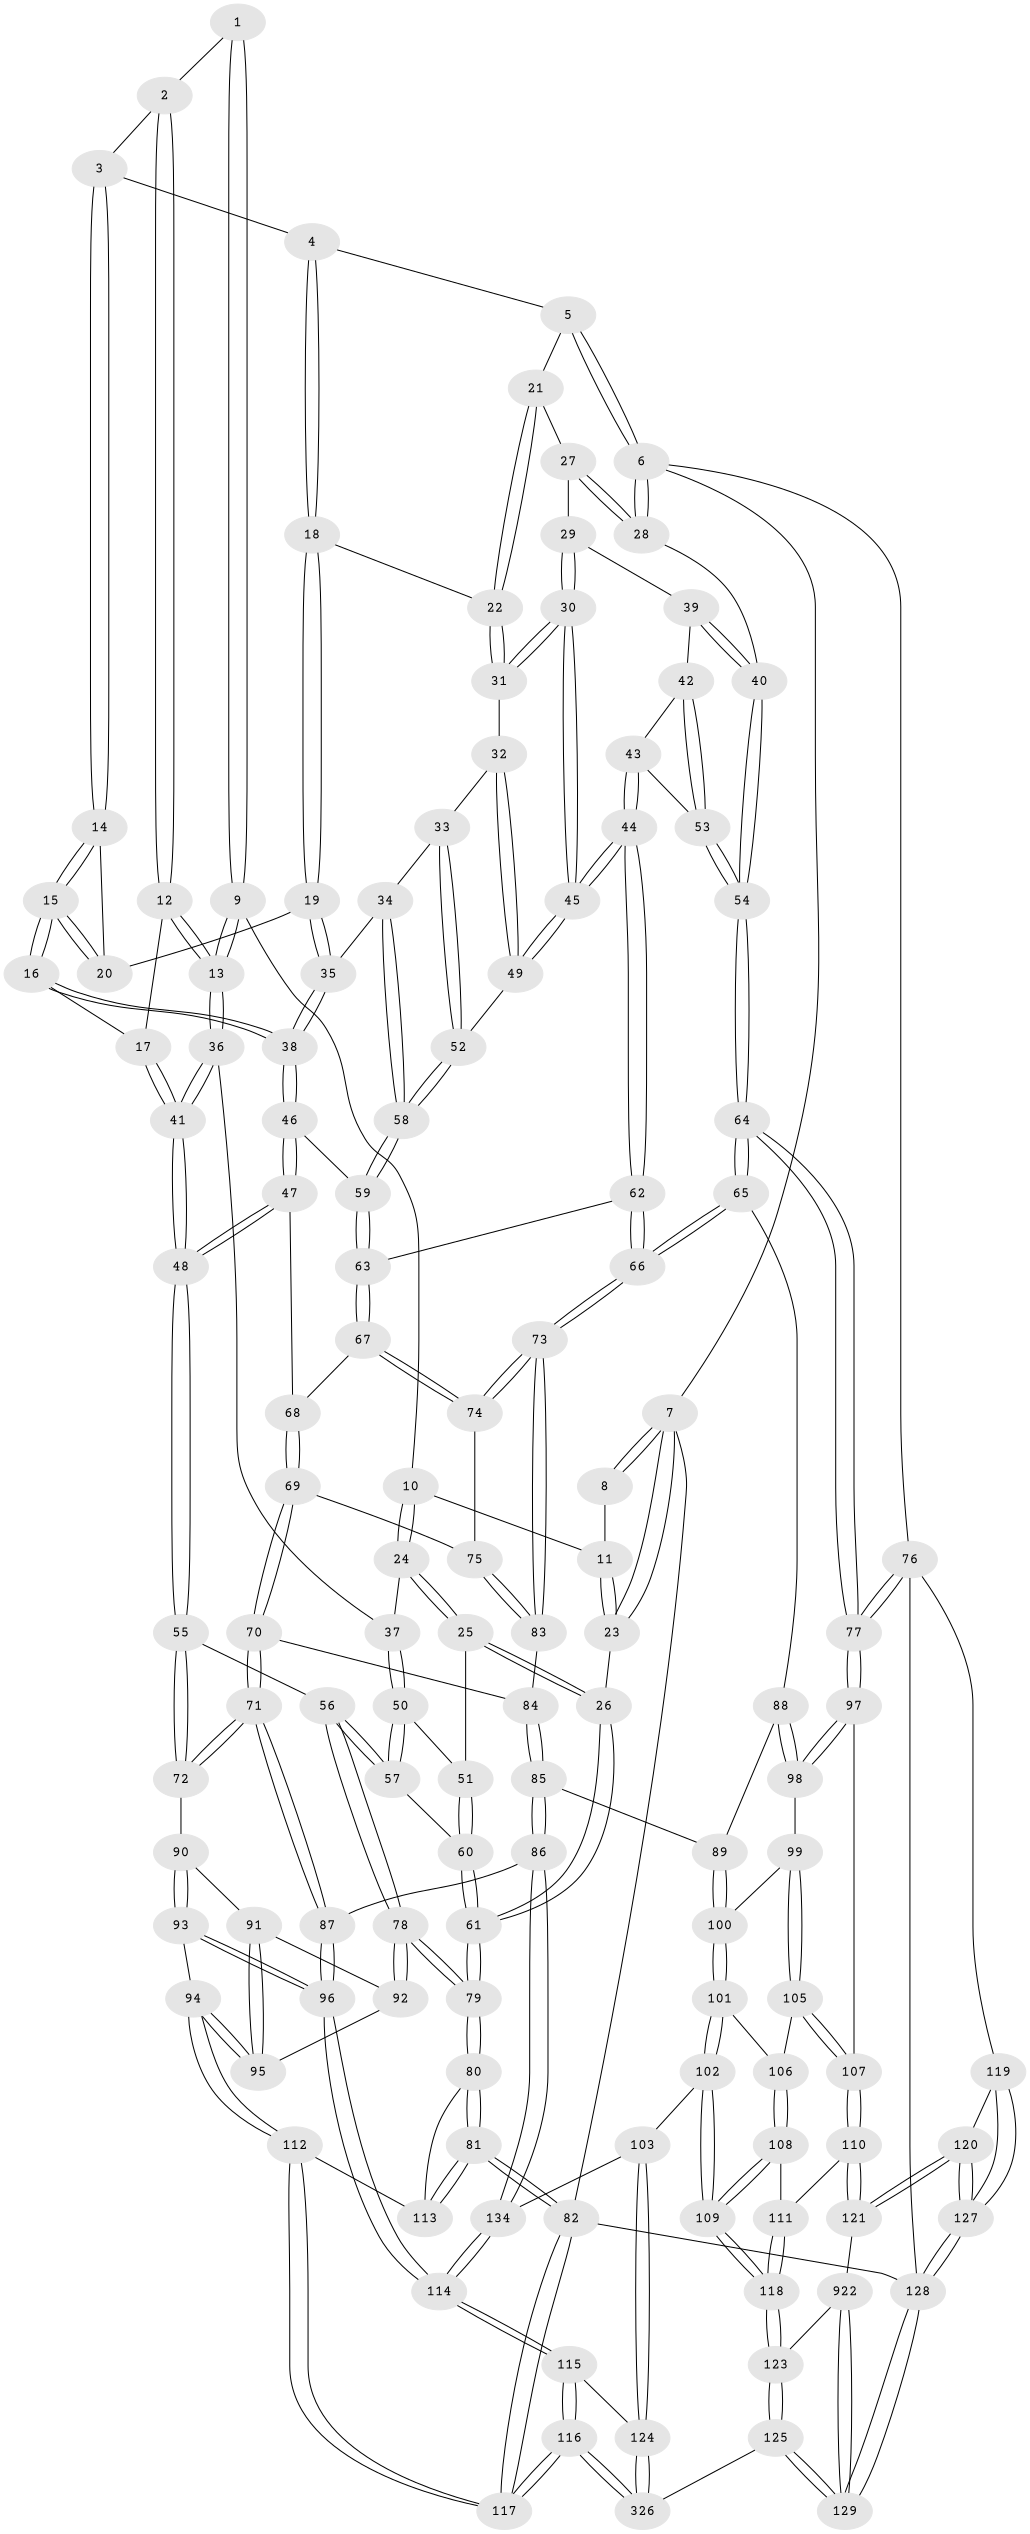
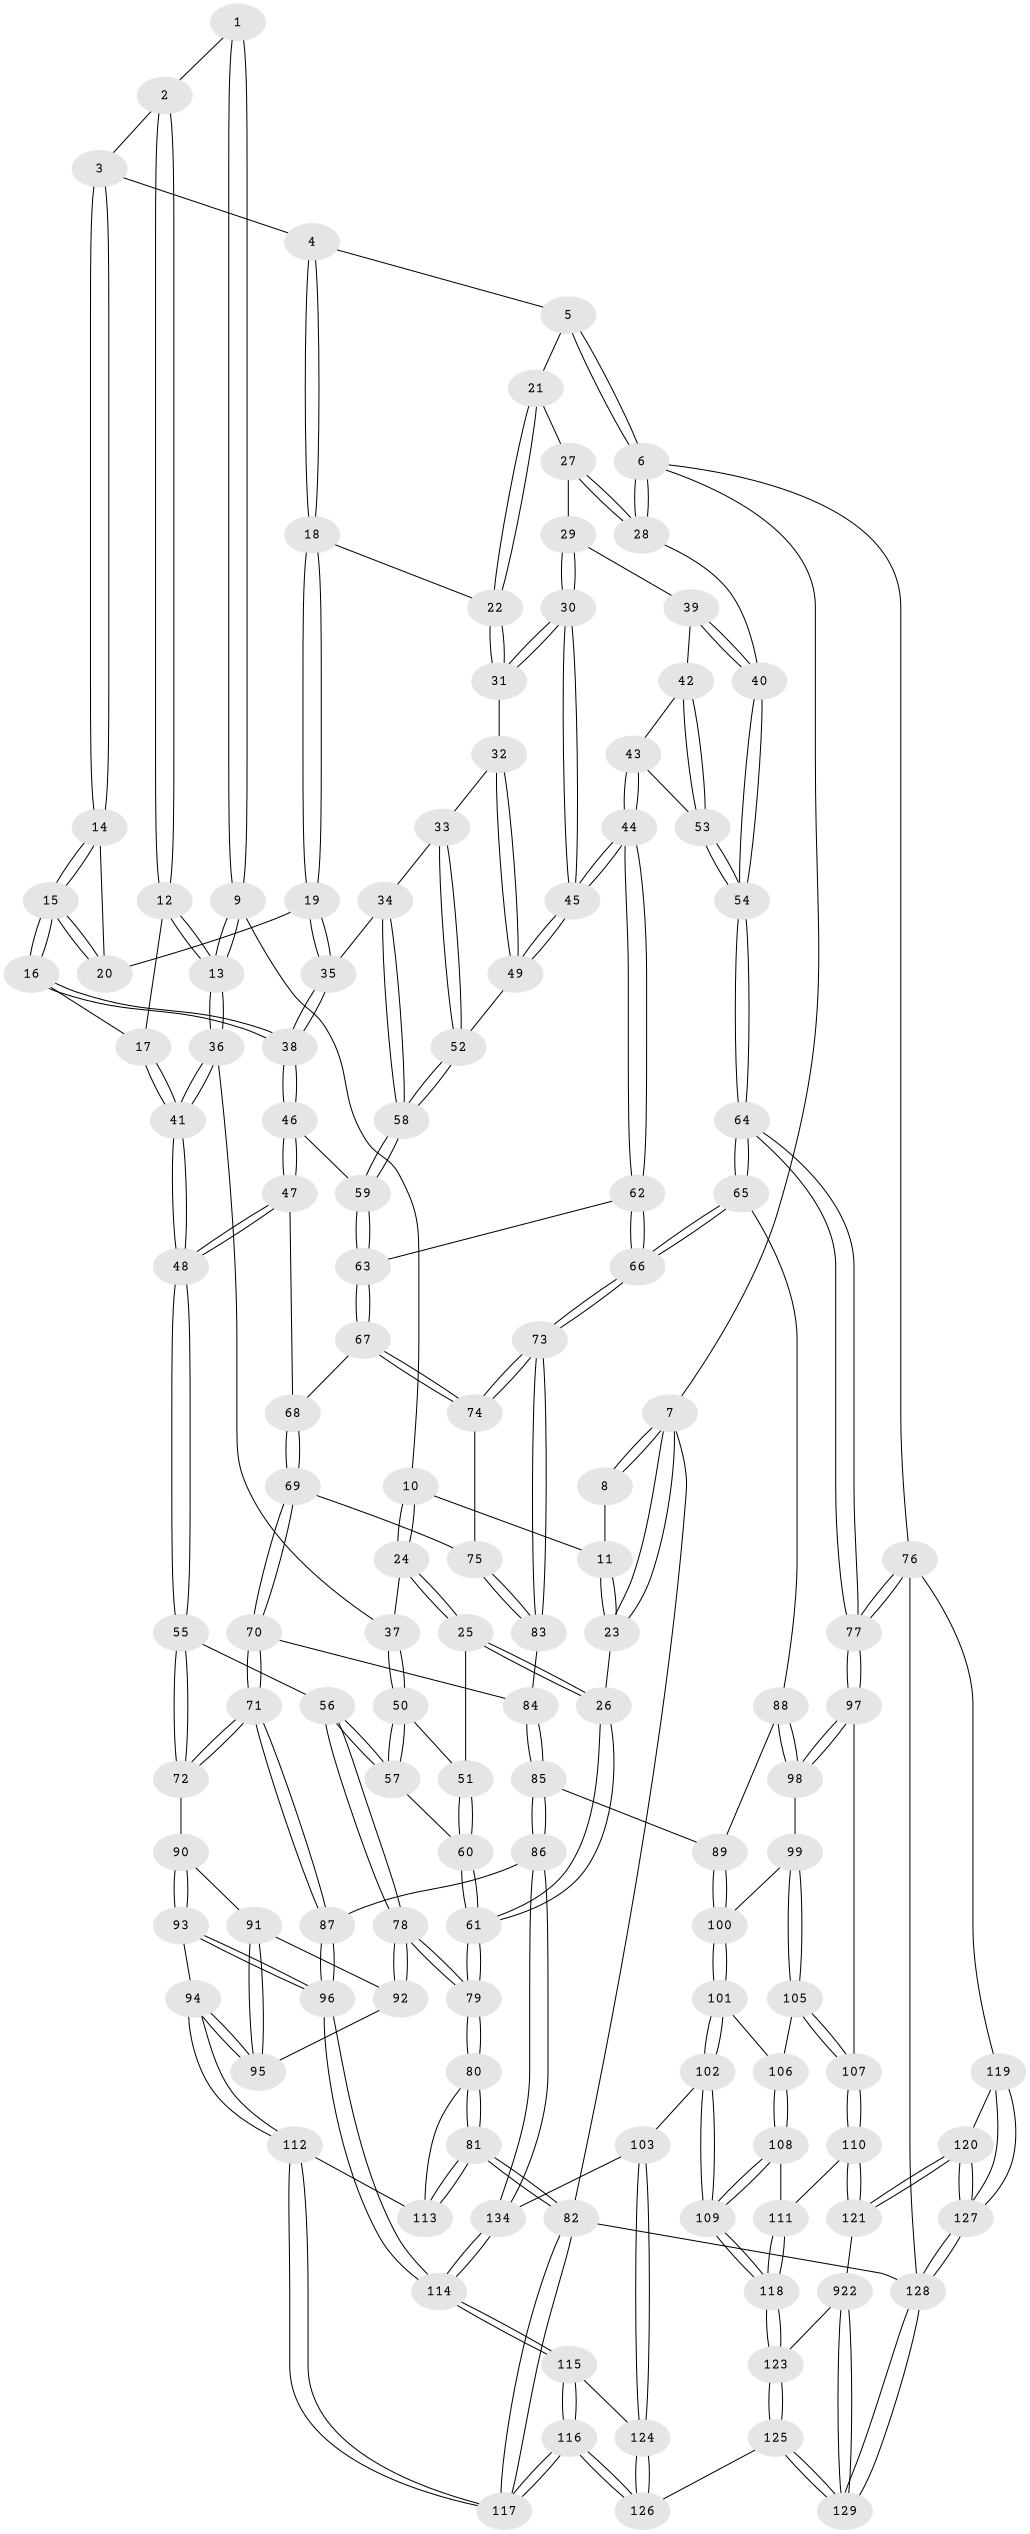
node "326": label "326" -> "126"
